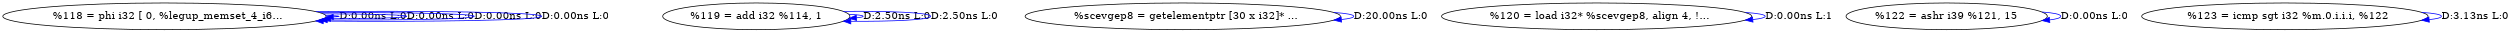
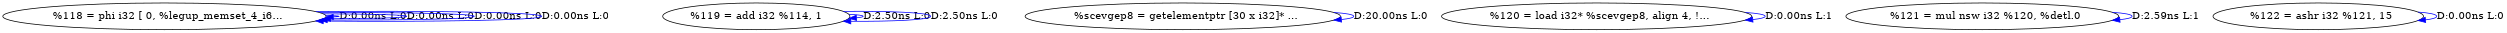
node "%122 = ashr i39 %121, 15": label "%122 = ashr i39 %121, 15" -> "%122 = ashr i32 %121, 15"
node "%121 = mul nsw i32 %120, %detl.0": added
node "%123 = icmp sgt i32 %m.0.i.i.i, %122": removed
